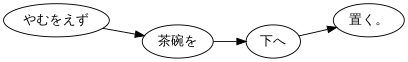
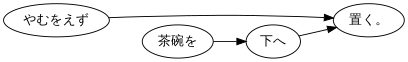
edge "やむをえず" -> "茶碗を": now "やむをえず" -> "置く。"
